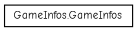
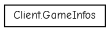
node "GameInfos.GameInfos": label "GameInfos.GameInfos" -> "Client.GameInfos"
